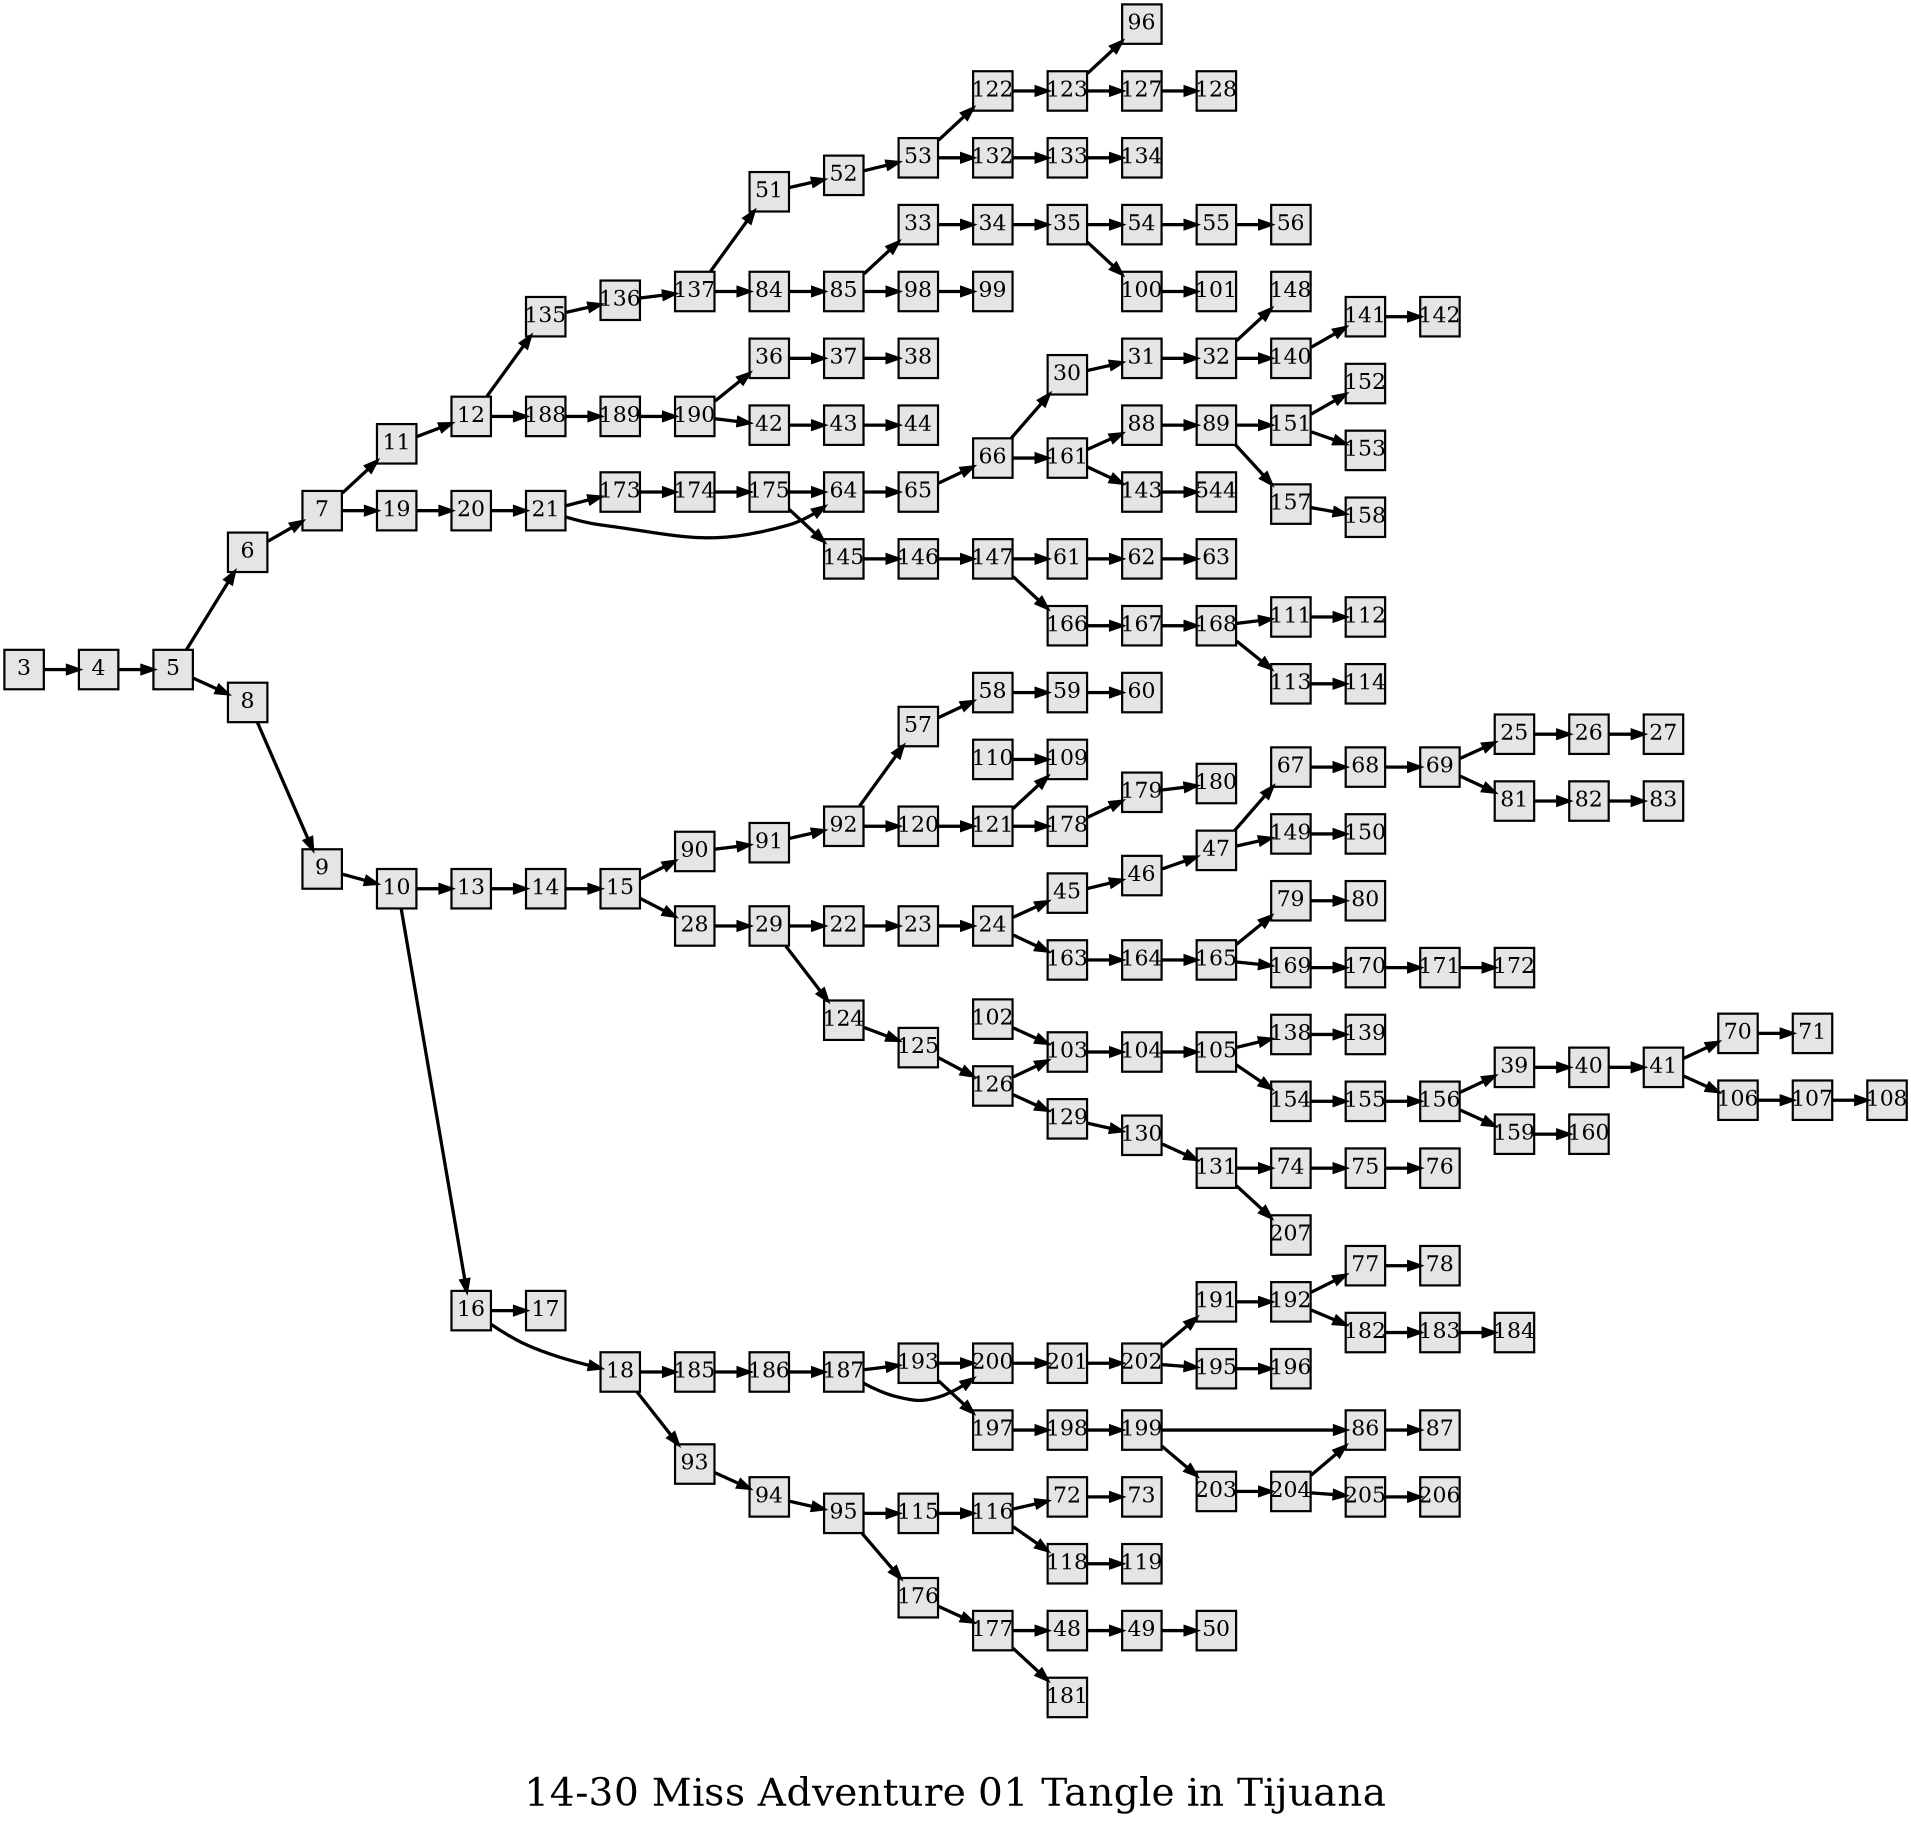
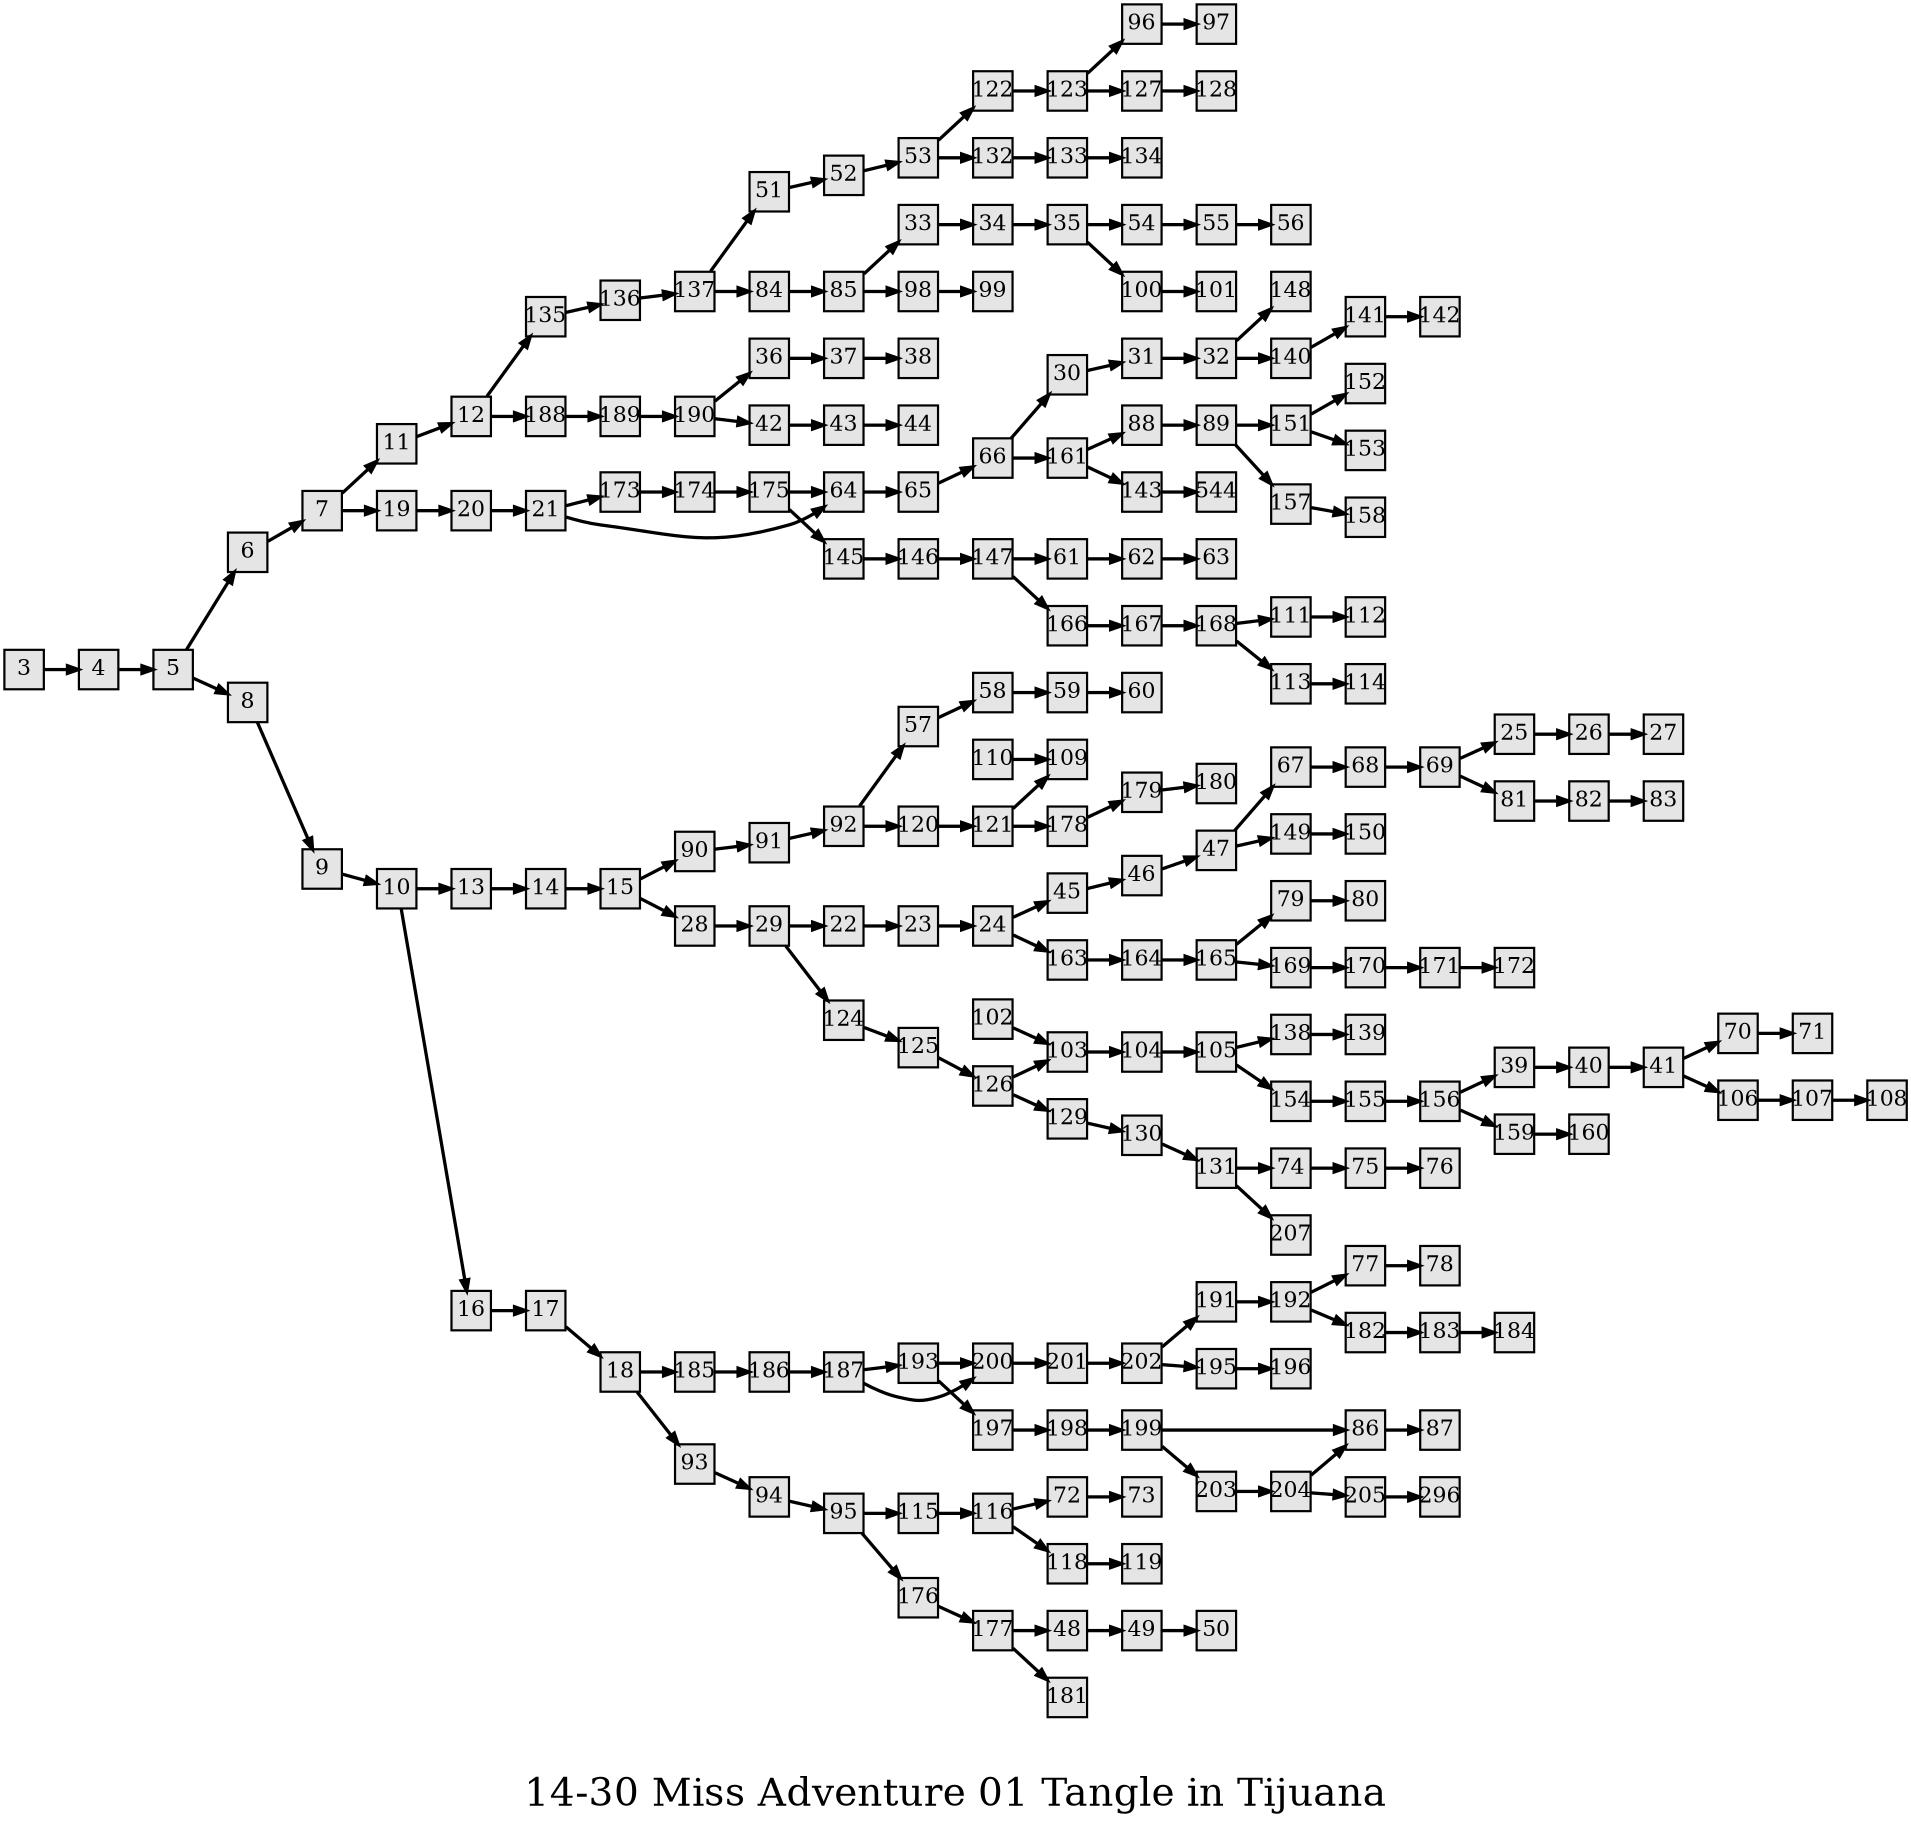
node "97": added
edge "16" -> "18": now "17" -> "18"
node "206": label "206" -> "296"
